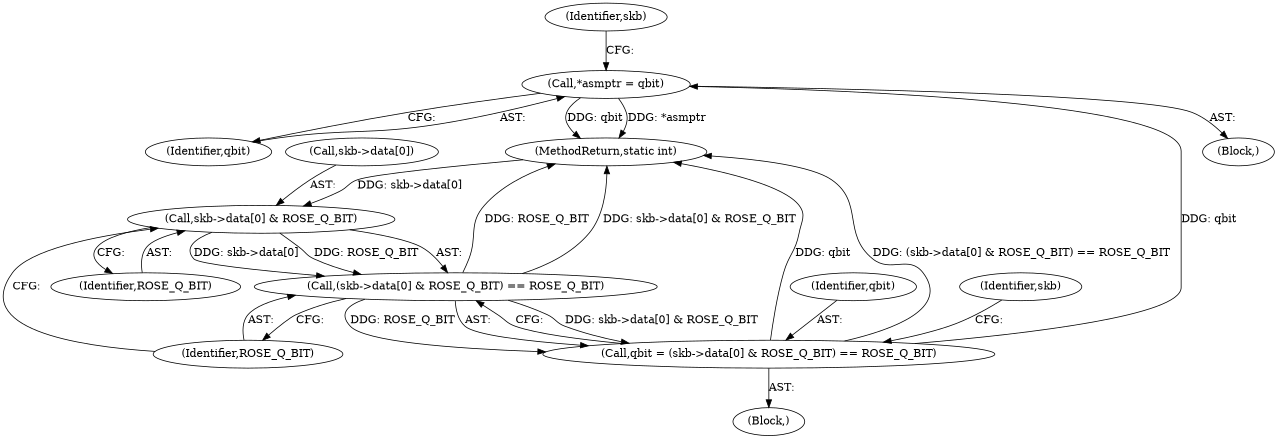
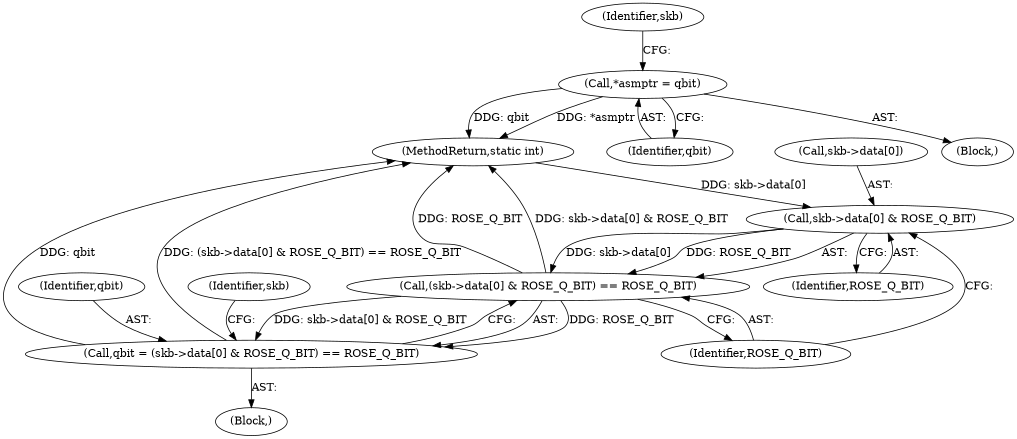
edge "(Call,qbit = (skb->data[0] & ROSE_Q_BIT) == ROSE_Q_BIT)" -> "(Call,*asmptr = qbit)": removed, label "DDG: qbit"
